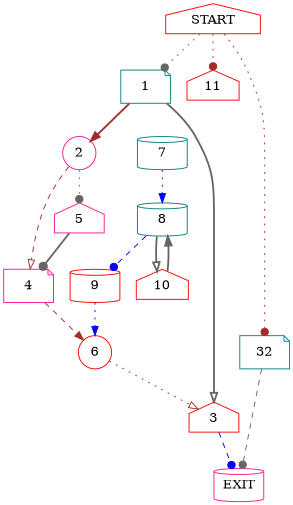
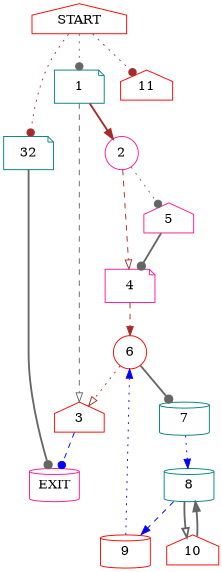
edge "1" -> "3": style bold -> dashed
edge "8" -> "9": arrowhead dot -> normal
edge "6" -> "7": added
edge "32" -> "EXIT": style dashed -> bold
